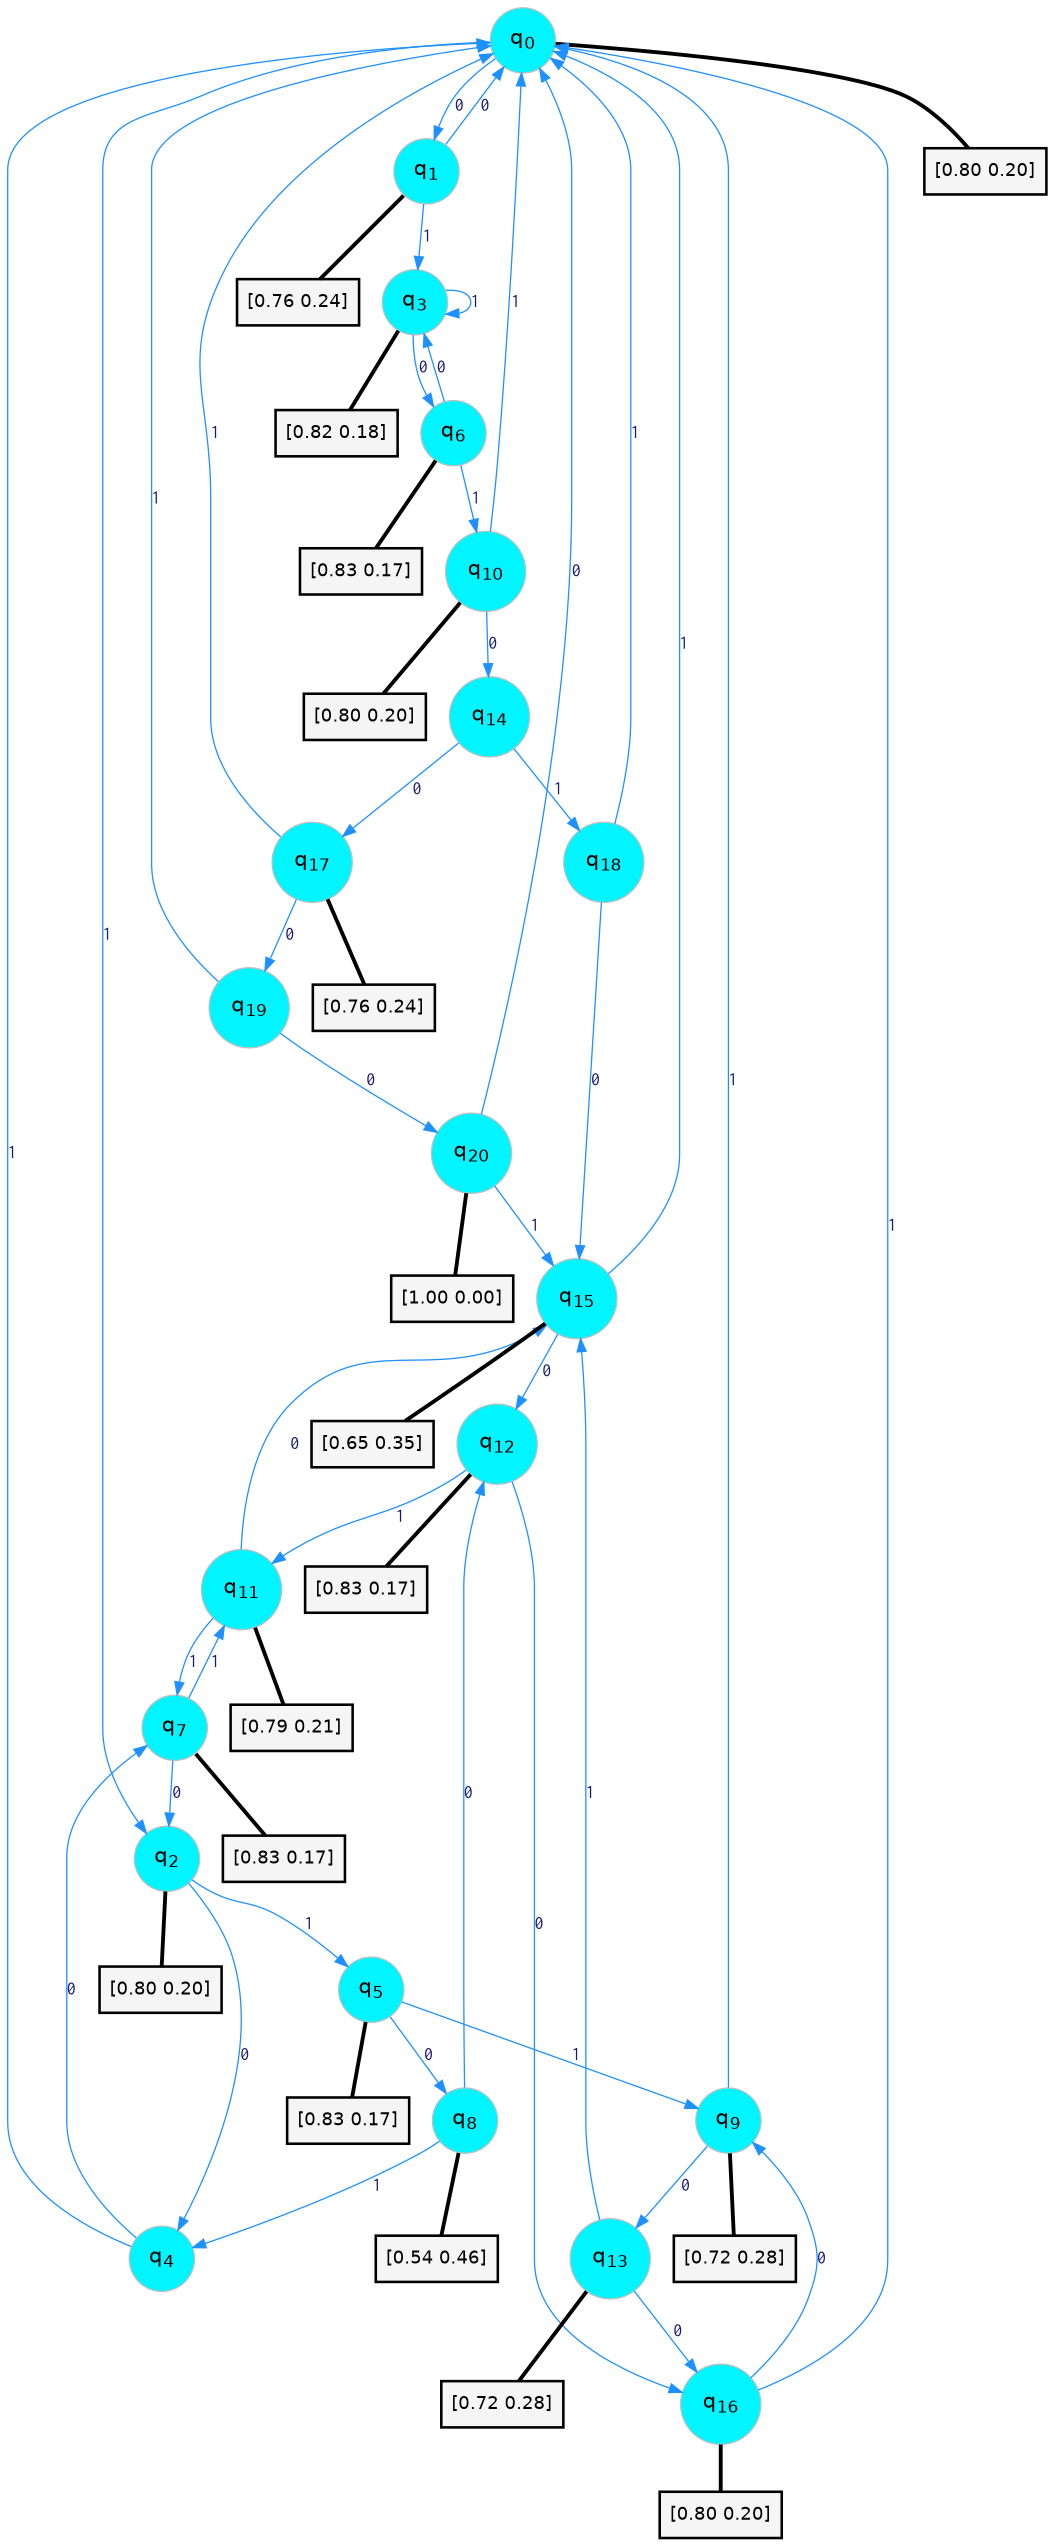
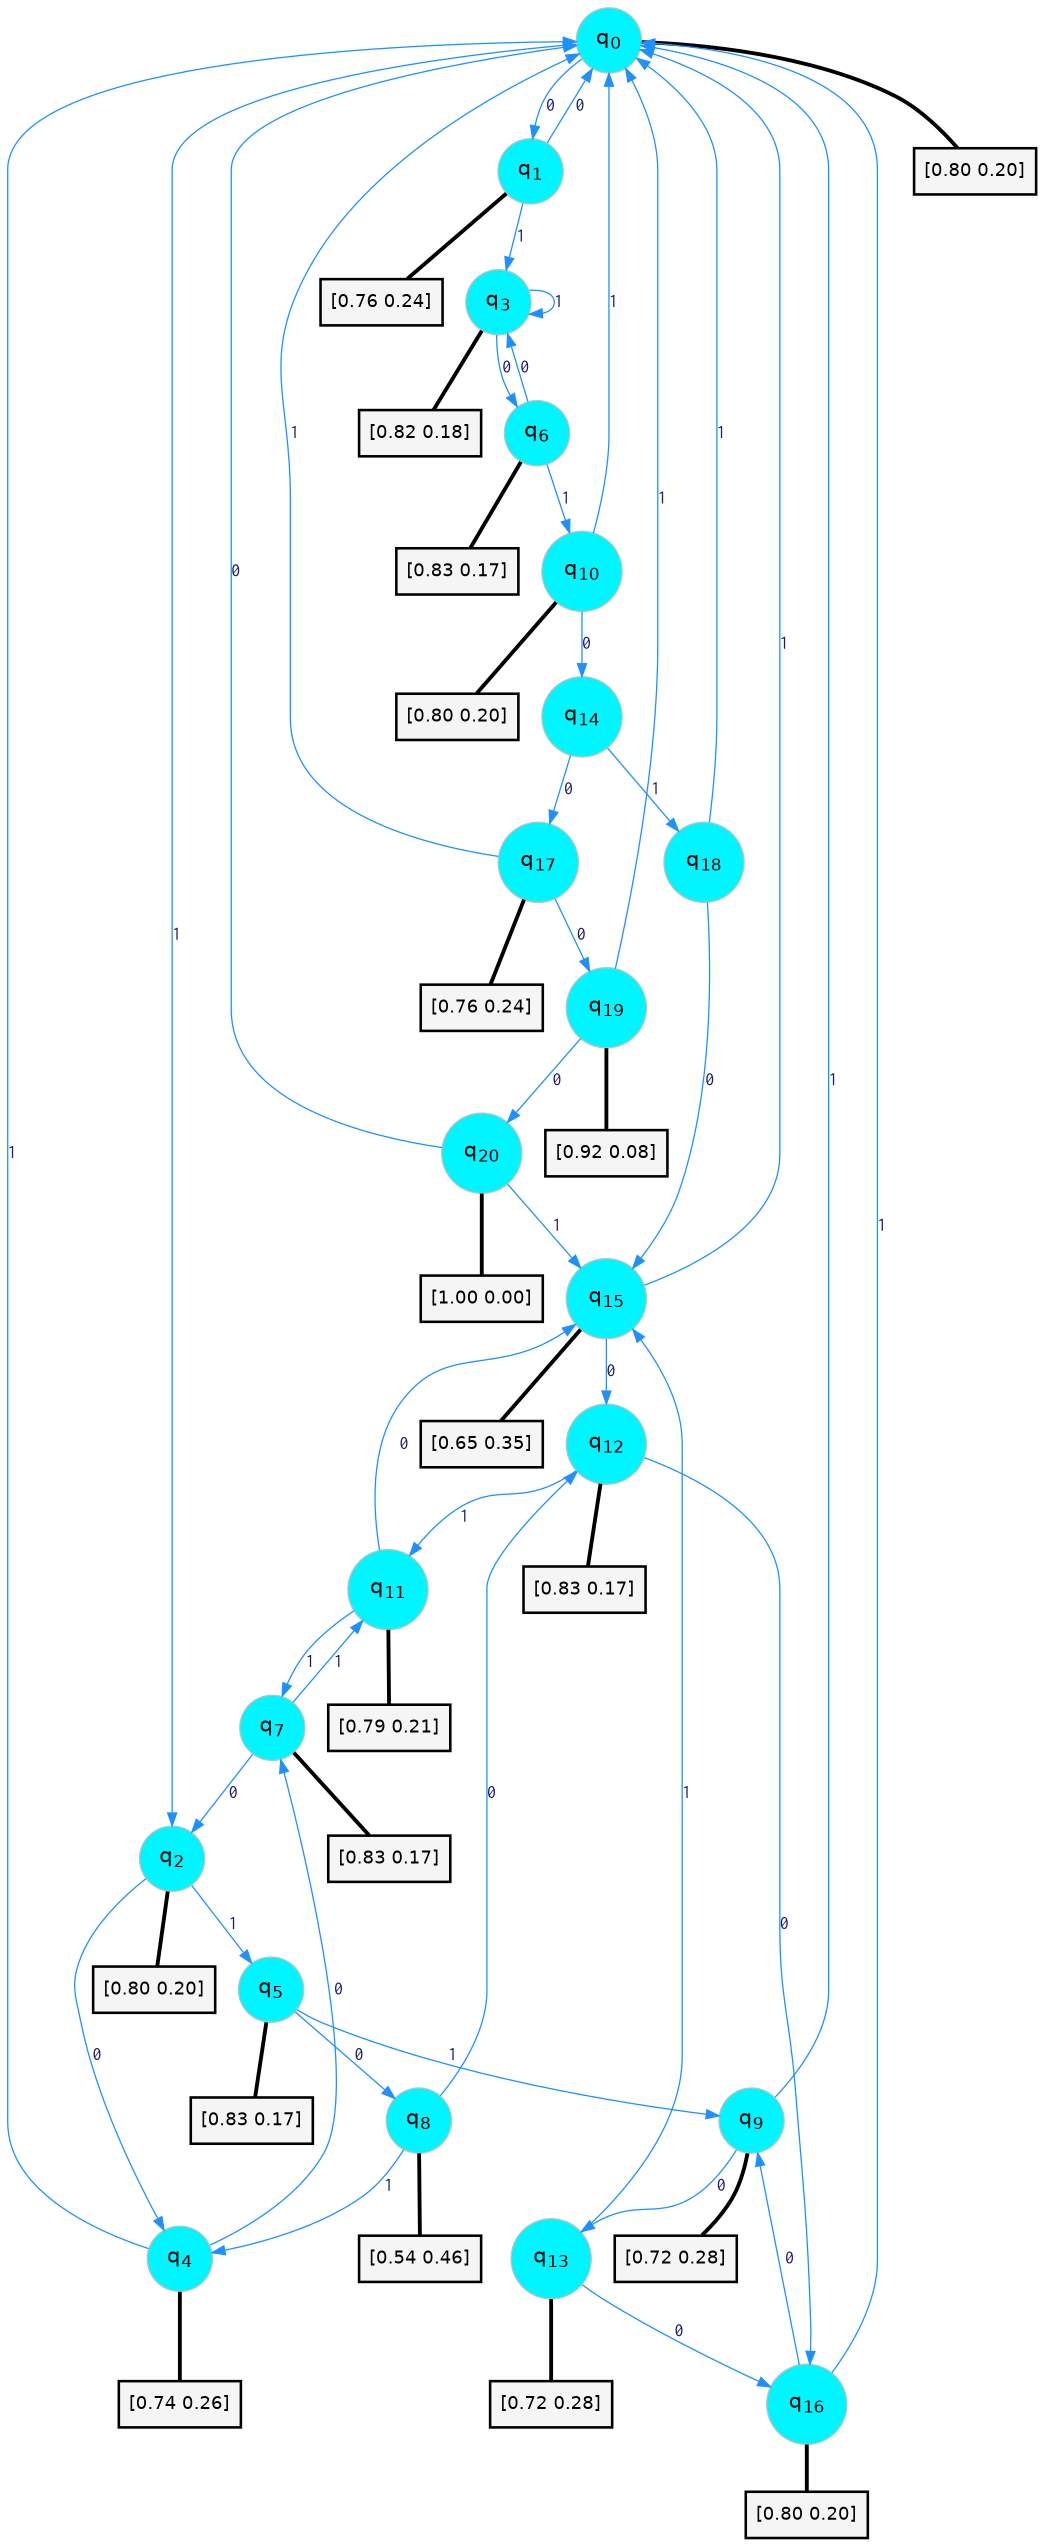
node "[0.92 0.08]": added
node "[0.74 0.26]": added
